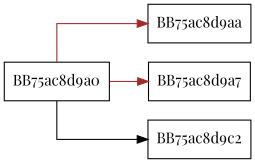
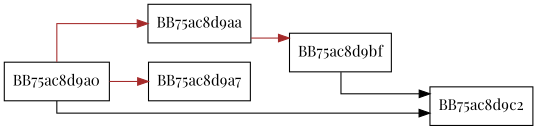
node "BB75ac8d9bf": added
